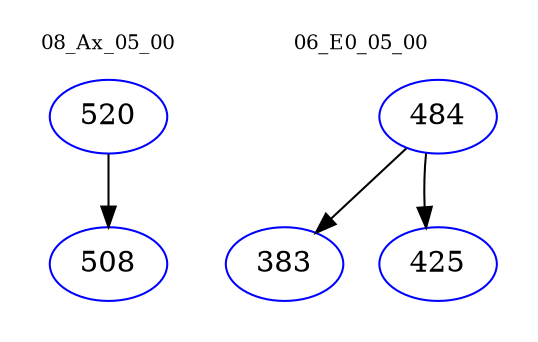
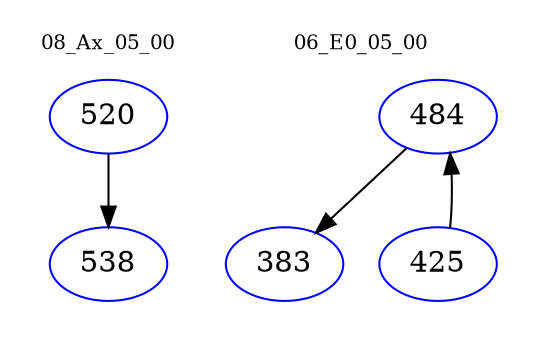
edge "484" -> "425": reversed
node "508": label "508" -> "538"
